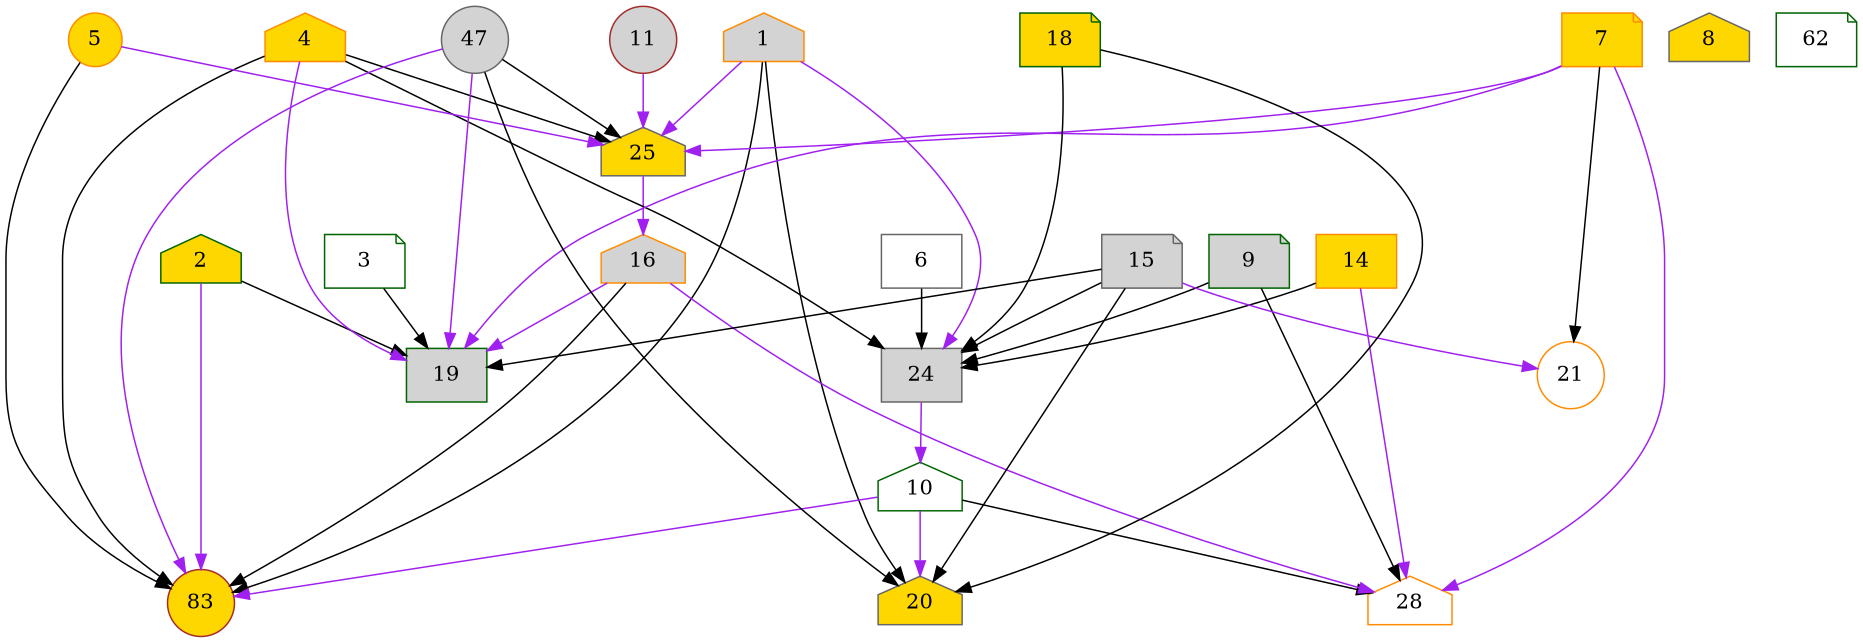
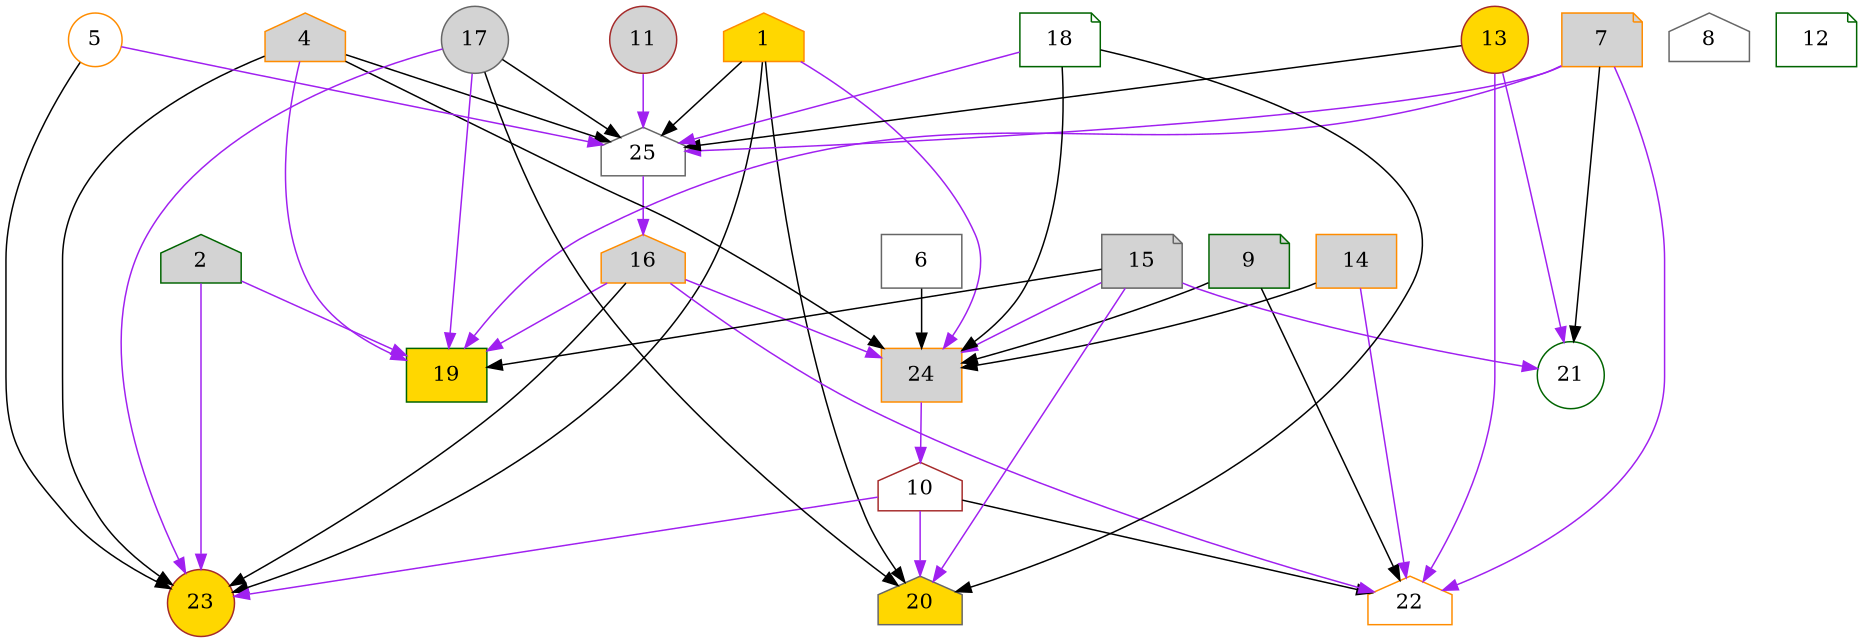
node "5": fillcolor gold -> white
node "4": fillcolor gold -> lightgrey
node "47": label "47" -> "17"
node "1": fillcolor lightgrey -> gold
node "18": fillcolor gold -> white
node "13": added
node "7": fillcolor gold -> lightgrey
node "8": fillcolor gold -> white
node "62": label "62" -> "12"
edge "1" -> "25": color purple -> black
edge "18" -> "25": added
node "25": fillcolor gold -> white
node "2": fillcolor gold -> lightgrey
node "3": removed
node "14": fillcolor gold -> lightgrey
edge "16" -> "24": added
edge "15" -> "24": color black -> purple
edge "2" -> "19": color black -> purple
node "19": fillcolor lightgrey -> gold
node "24": color gray40 -> darkorange
node "21": color darkorange -> darkgreen
edge "15" -> "20": color black -> purple
node "10": color darkgreen -> brown
node "83": label "83" -> "23"
node "28": label "28" -> "22"
